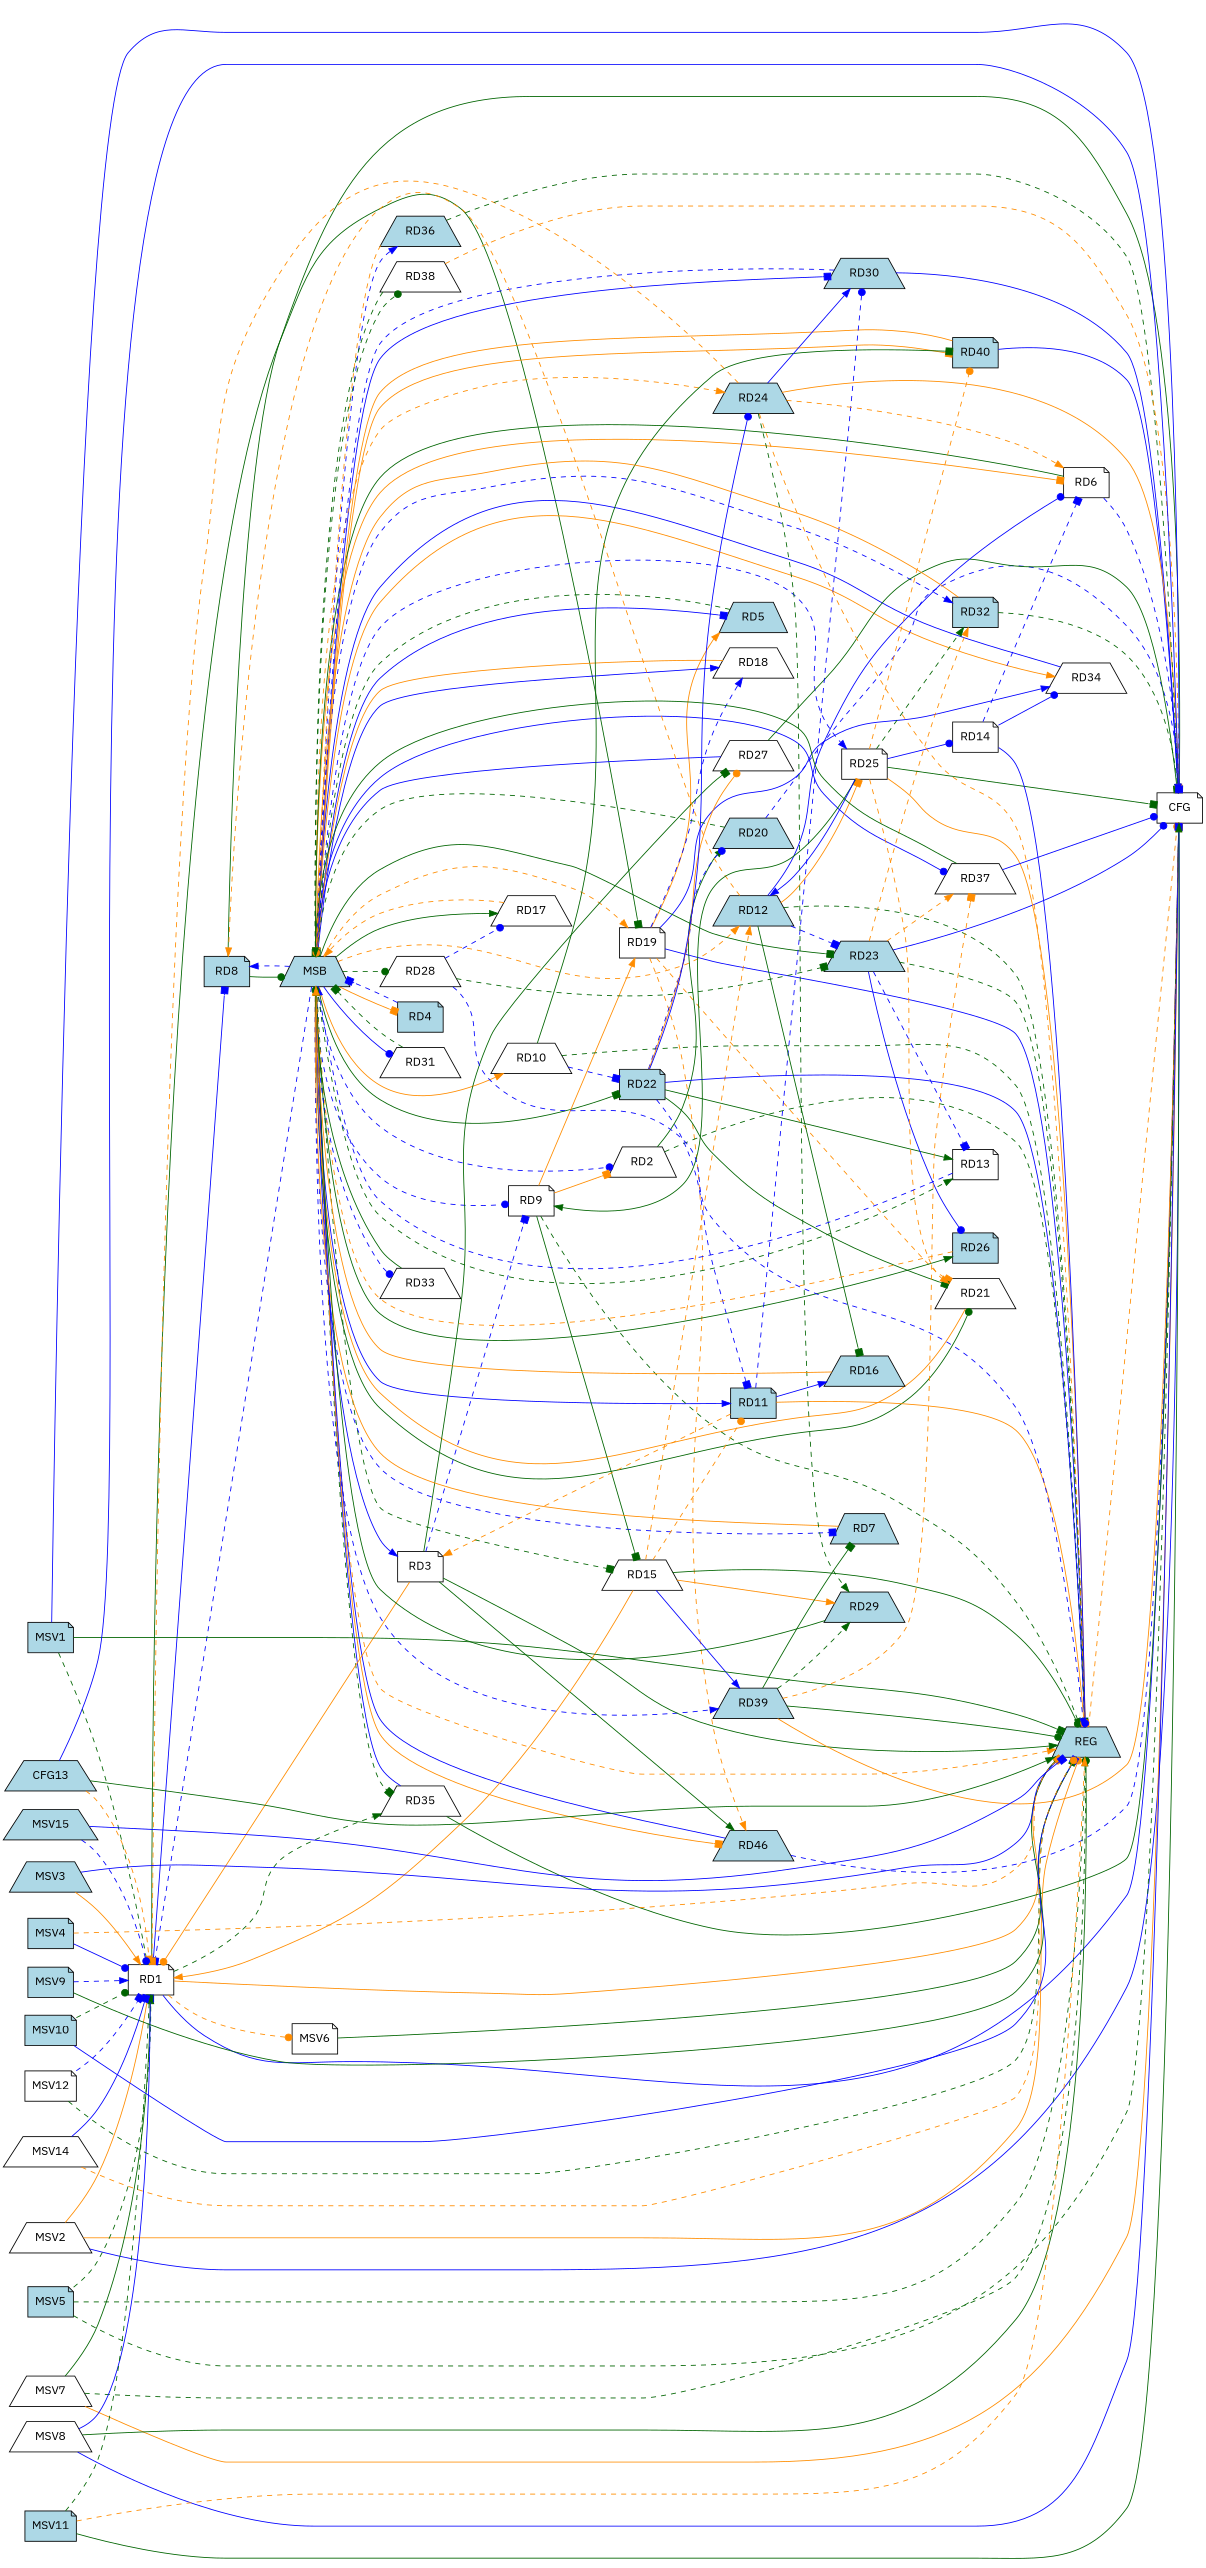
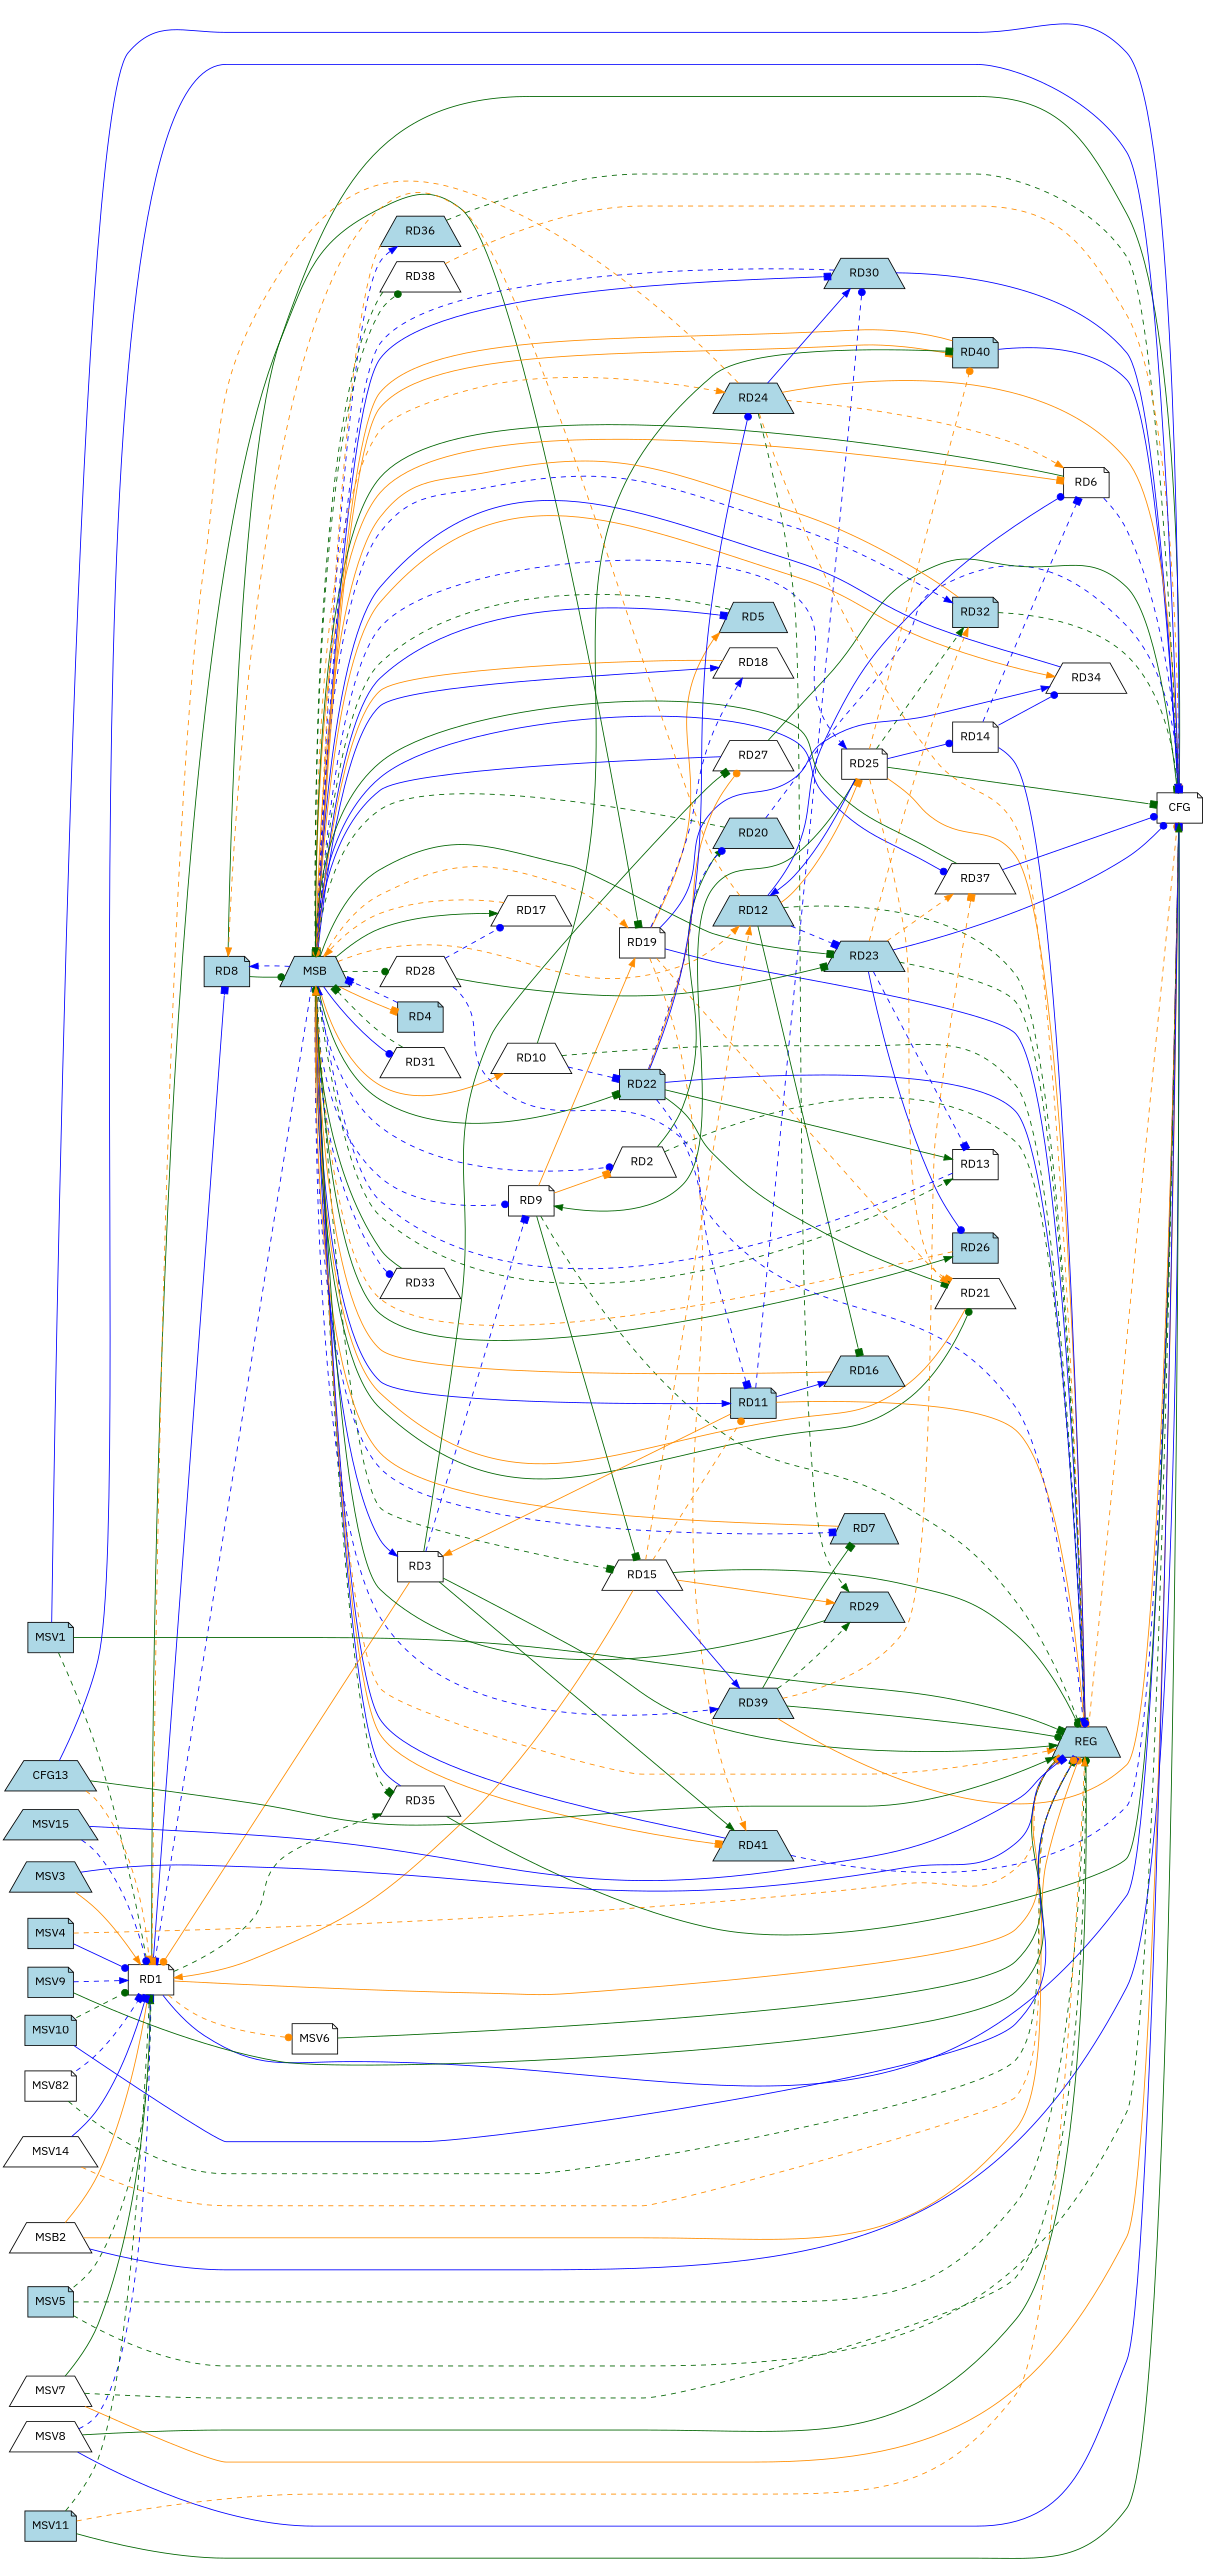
edge "RD28" -> "RD23": style dashed -> solid
edge "RD11" -> "RD3": style dashed -> solid
node "RD46": label "RD46" -> "RD41"
node "MSV12": label "MSV12" -> "MSV82"
edge "MSV8" -> "RD1": style solid -> dashed
node "MSV2": label "MSV2" -> "MSB2"
